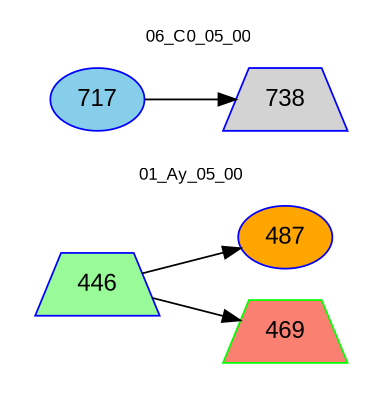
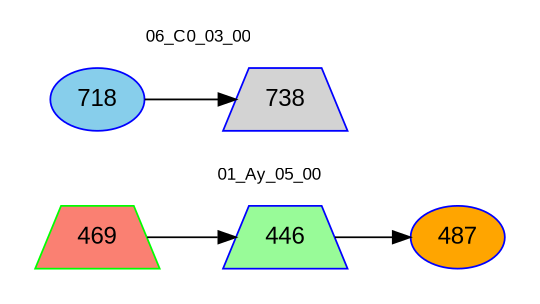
cluster "06_C0_05_00": label "06_C0_05_00" -> "06_C0_03_00"
node "717": label "717" -> "718"
edge "446" -> "469": reversed
